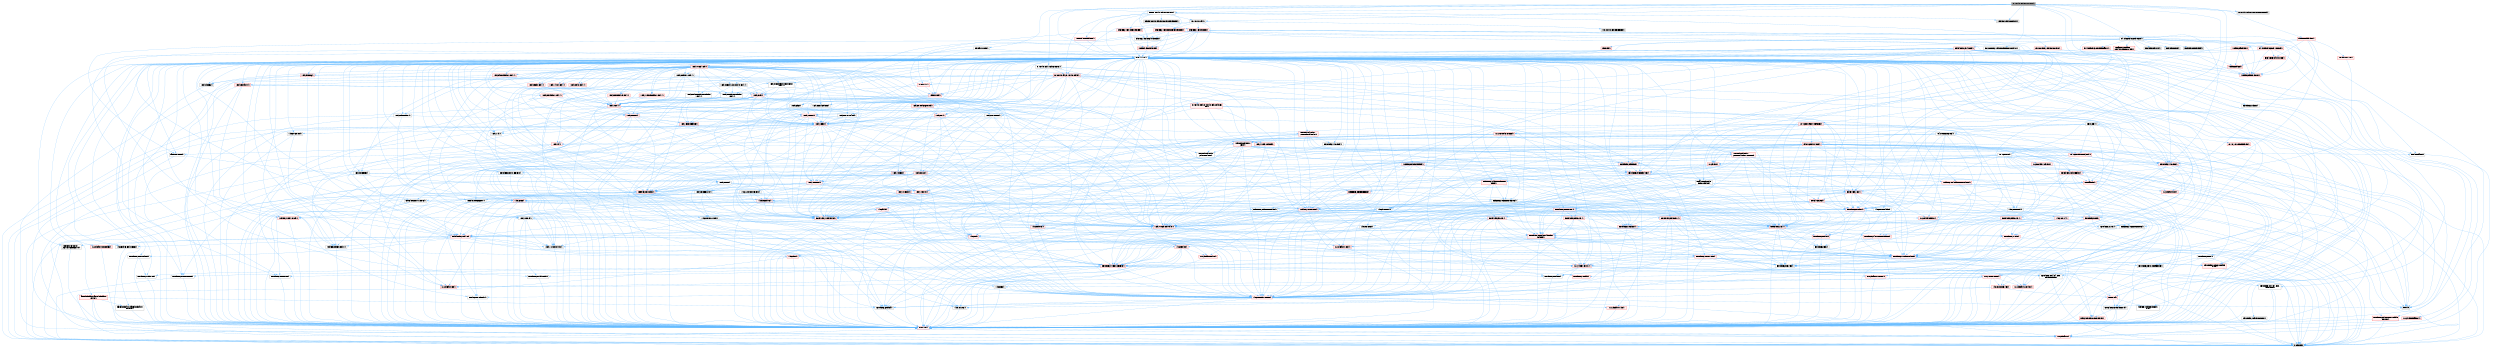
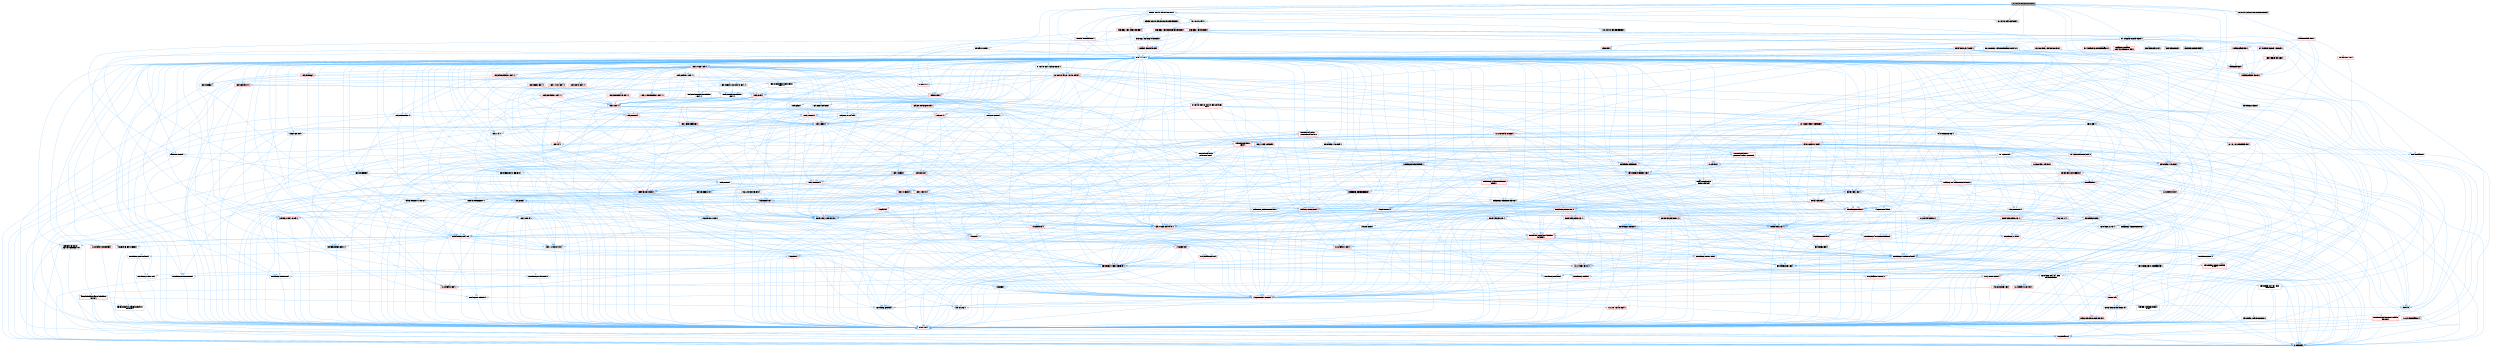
node "MeshConversionOptions.h": label "MeshConversionOptions.h" -> "DynamicMeshAttribute.h"
node "Engine/TransformTypes.h": label "Engine/TransformTypes.h" -> "Engine/EngineTypes.h"
node "HAL/PlatformMisc.h": label "HAL/PlatformMisc.h" -> "HAL/UDynamicMesh.h"
